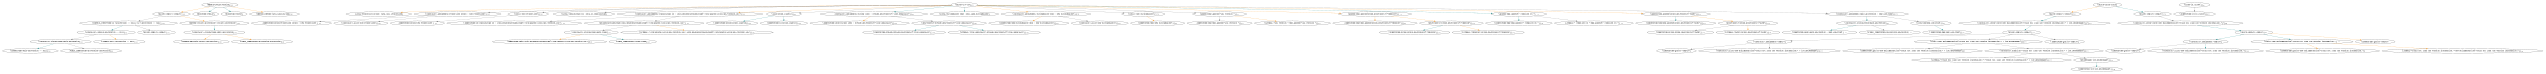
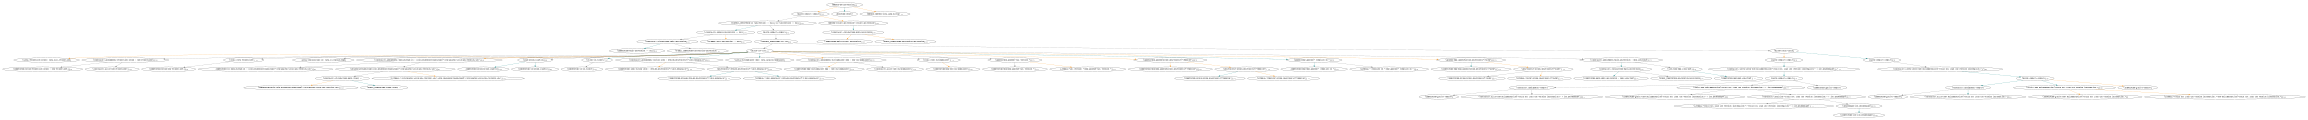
node "(MODIFIER,PUBLIC)": removed
node "(CONTROL_STRUCTURE,try,try)": added
edge "(BLOCK,try,try)" -> "(close,in.close())": added
